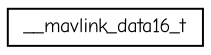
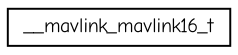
node "__mavlink_data16_t": label "__mavlink_data16_t" -> "__mavlink_mavlink16_t"
